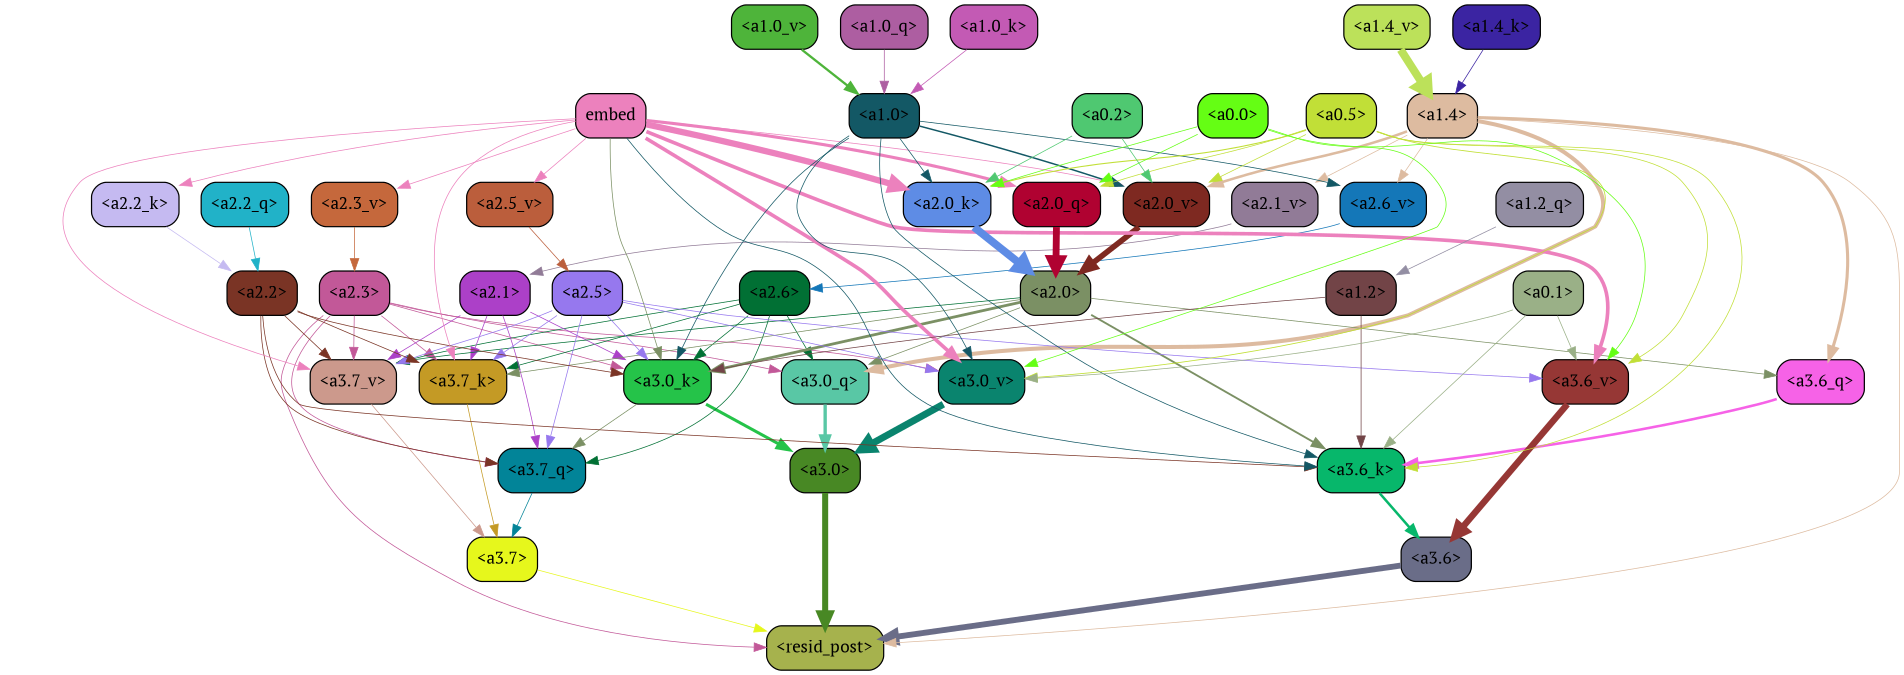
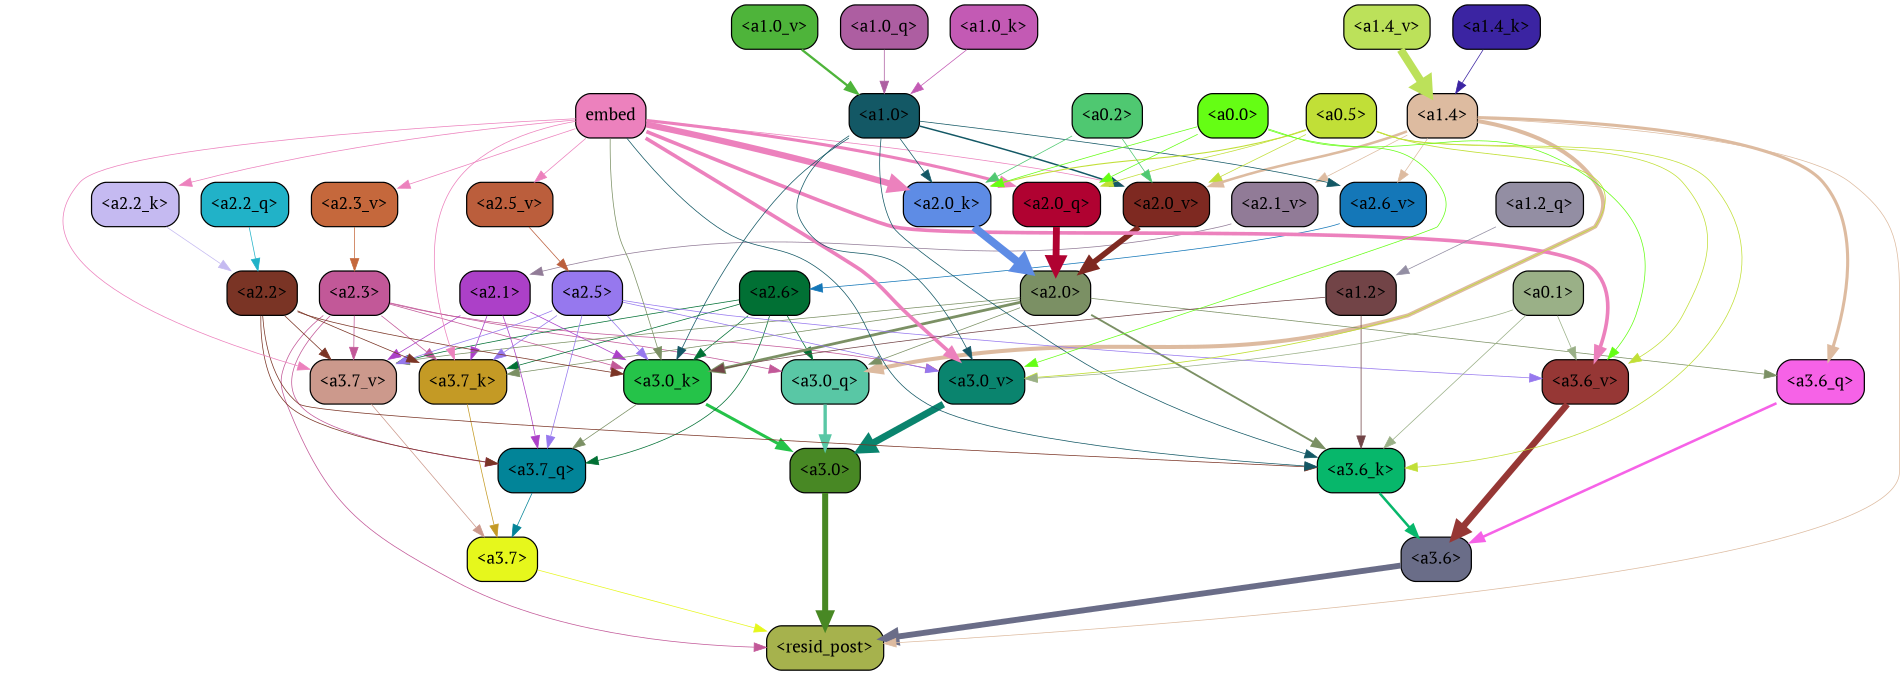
edge "<a2.0>" -> "<a3.7_v>": color #017034 -> #7b9064
edge "<a3.6_q>" -> "<a3.6_k>": now "<a3.6_q>" -> "<a3.6>"
